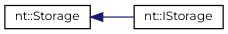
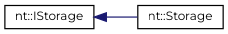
edge "nt::IStorage" -> "nt::Storage": reversed
